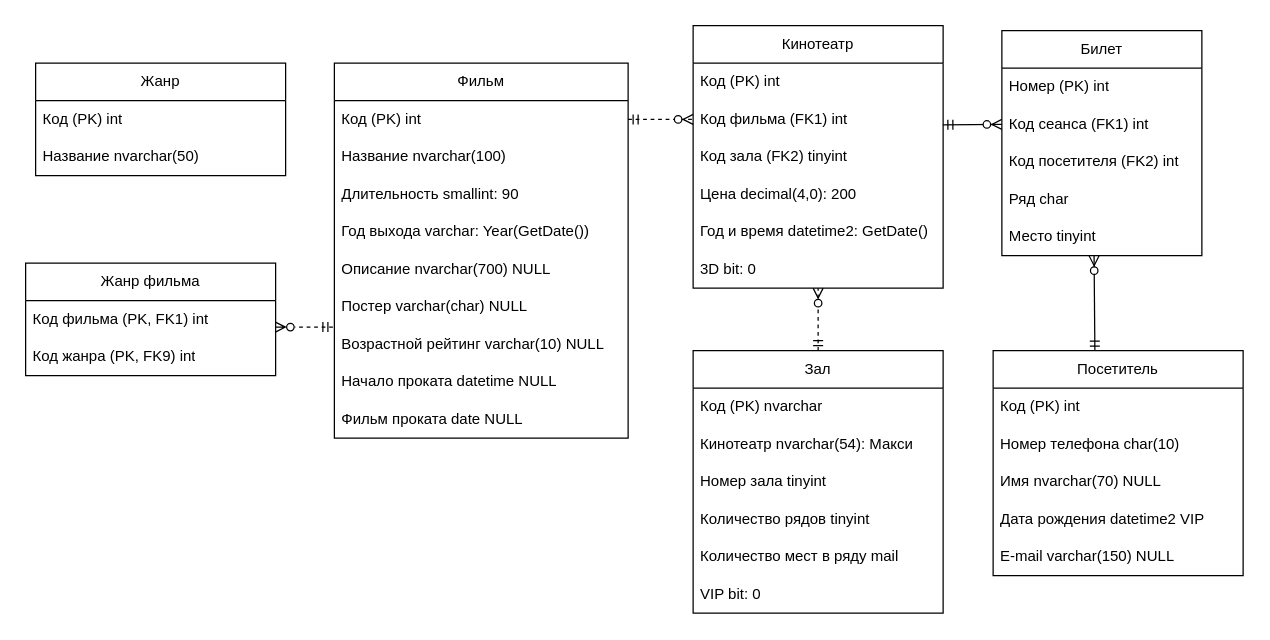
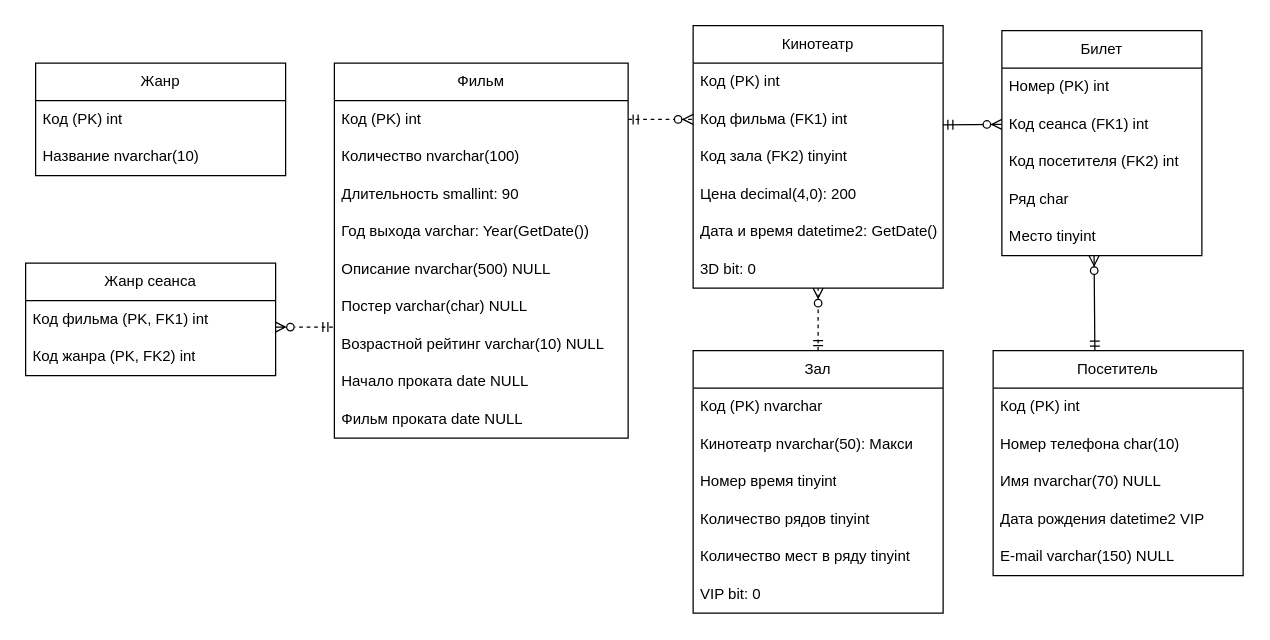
node "Название nvarchar(50)": label "Название nvarchar(50)" -> "Название nvarchar(10)"
node "Название nvarchar(100)": label "Название nvarchar(100)" -> "Количество nvarchar(100)"
node "Год и время datetime2: GetDate()": label "Год и время datetime2: GetDate()" -> "Дата и время datetime2: GetDate()"
node "Описание nvarchar(700) NULL": label "Описание nvarchar(700) NULL" -> "Описание nvarchar(500) NULL"
node "Жанр фильма": label "Жанр фильма" -> "Жанр сеанса"
node "Код жанра (PK, FK9) int": label "Код жанра (PK, FK9) int" -> "Код жанра (PK, FK2) int"
node "Начало проката datetime NULL": label "Начало проката datetime NULL" -> "Начало проката date NULL"
node "Кинотеатр nvarchar(54): Макси": label "Кинотеатр nvarchar(54): Макси" -> "Кинотеатр nvarchar(50): Макси"
node "Номер зала tinyint": label "Номер зала tinyint" -> "Номер время tinyint"
node "Количество мест в ряду mail": label "Количество мест в ряду mail" -> "Количество мест в ряду tinyint"
